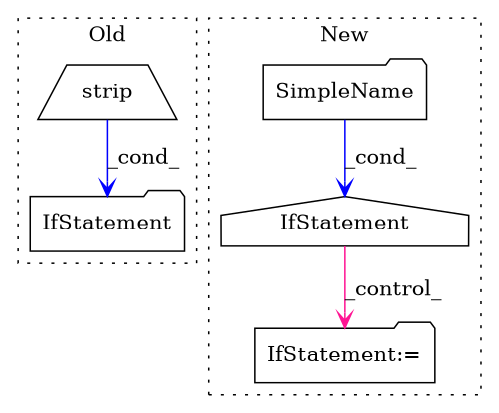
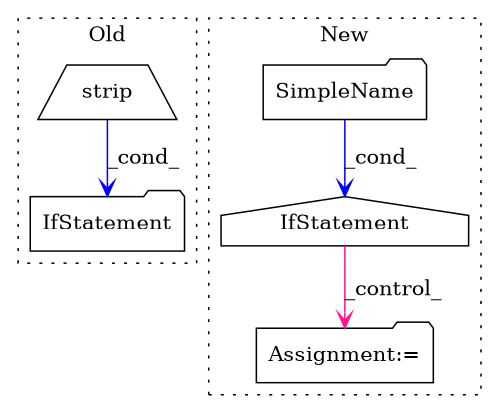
node "IfStatement:=": label "IfStatement:=" -> "Assignment:="
